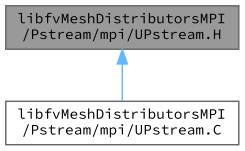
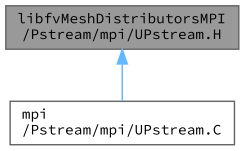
node "libfvMeshDistributorsMPI /Pstream/mpi/UPstream.C": label "libfvMeshDistributorsMPI /Pstream/mpi/UPstream.C" -> "mpi /Pstream/mpi/UPstream.C"
